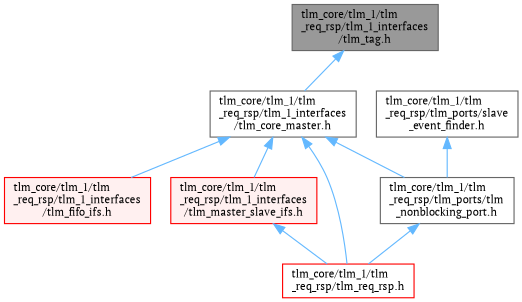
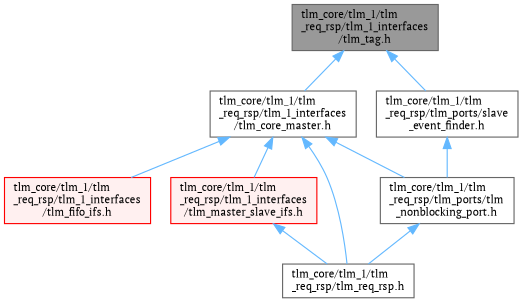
edge "tlm_core/tlm_1/tlm _req_rsp/tlm_ports/slave _event_finder.h" -> "tlm_core/tlm_1/tlm _req_rsp/tlm_1_interfaces /tlm_tag.h": added
node "tlm_core/tlm_1/tlm _req_rsp/tlm_req_rsp.h": color red -> grey40
